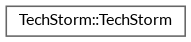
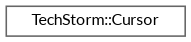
node "TechStorm::TechStorm": label "TechStorm::TechStorm" -> "TechStorm::Cursor"
